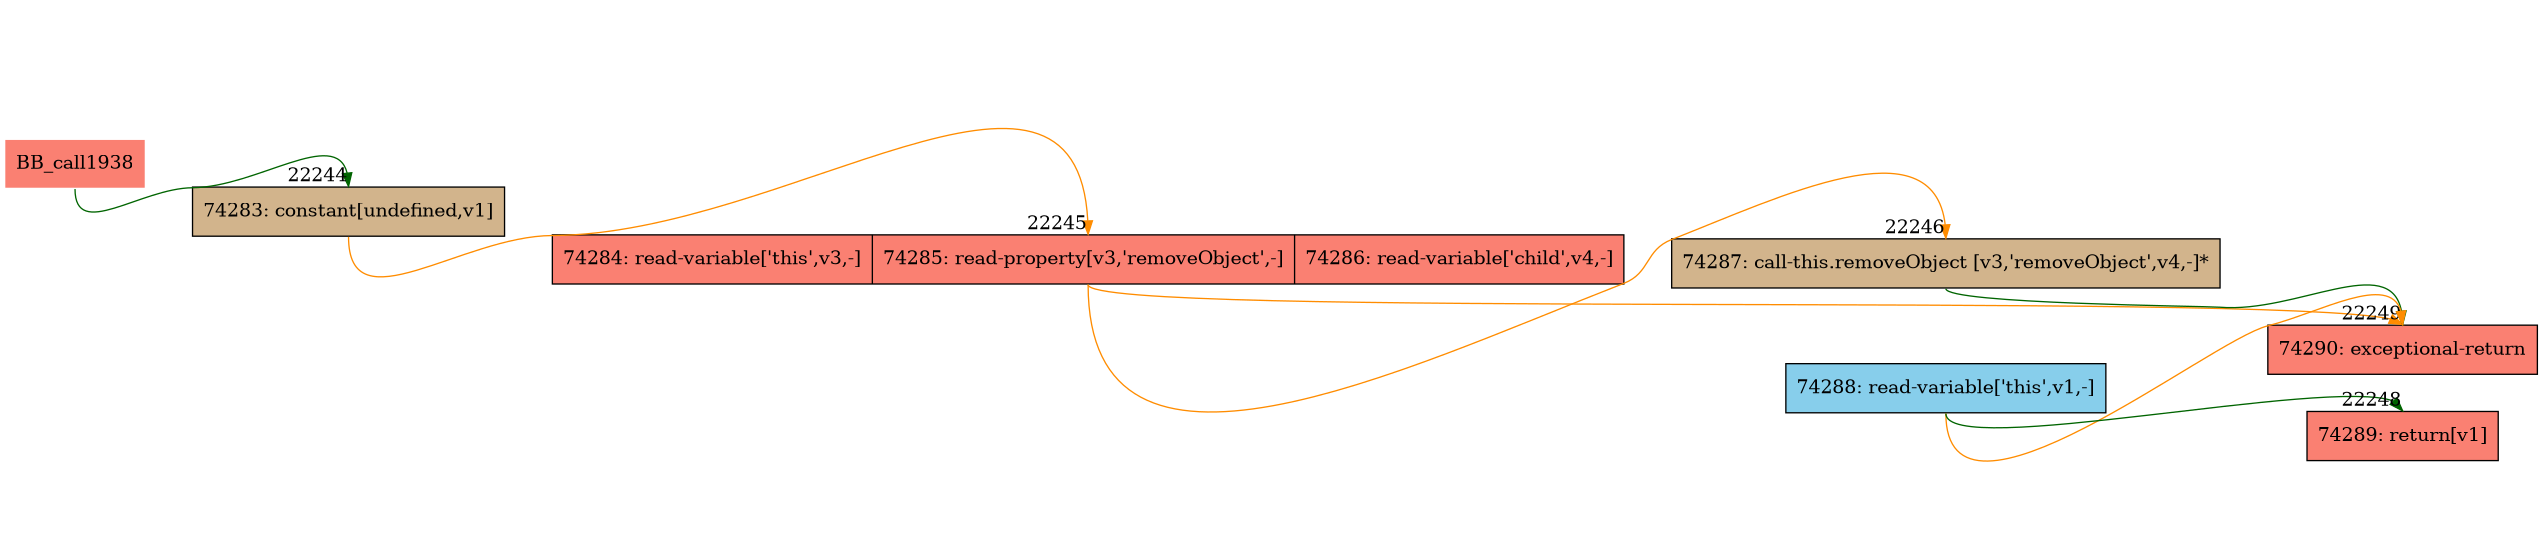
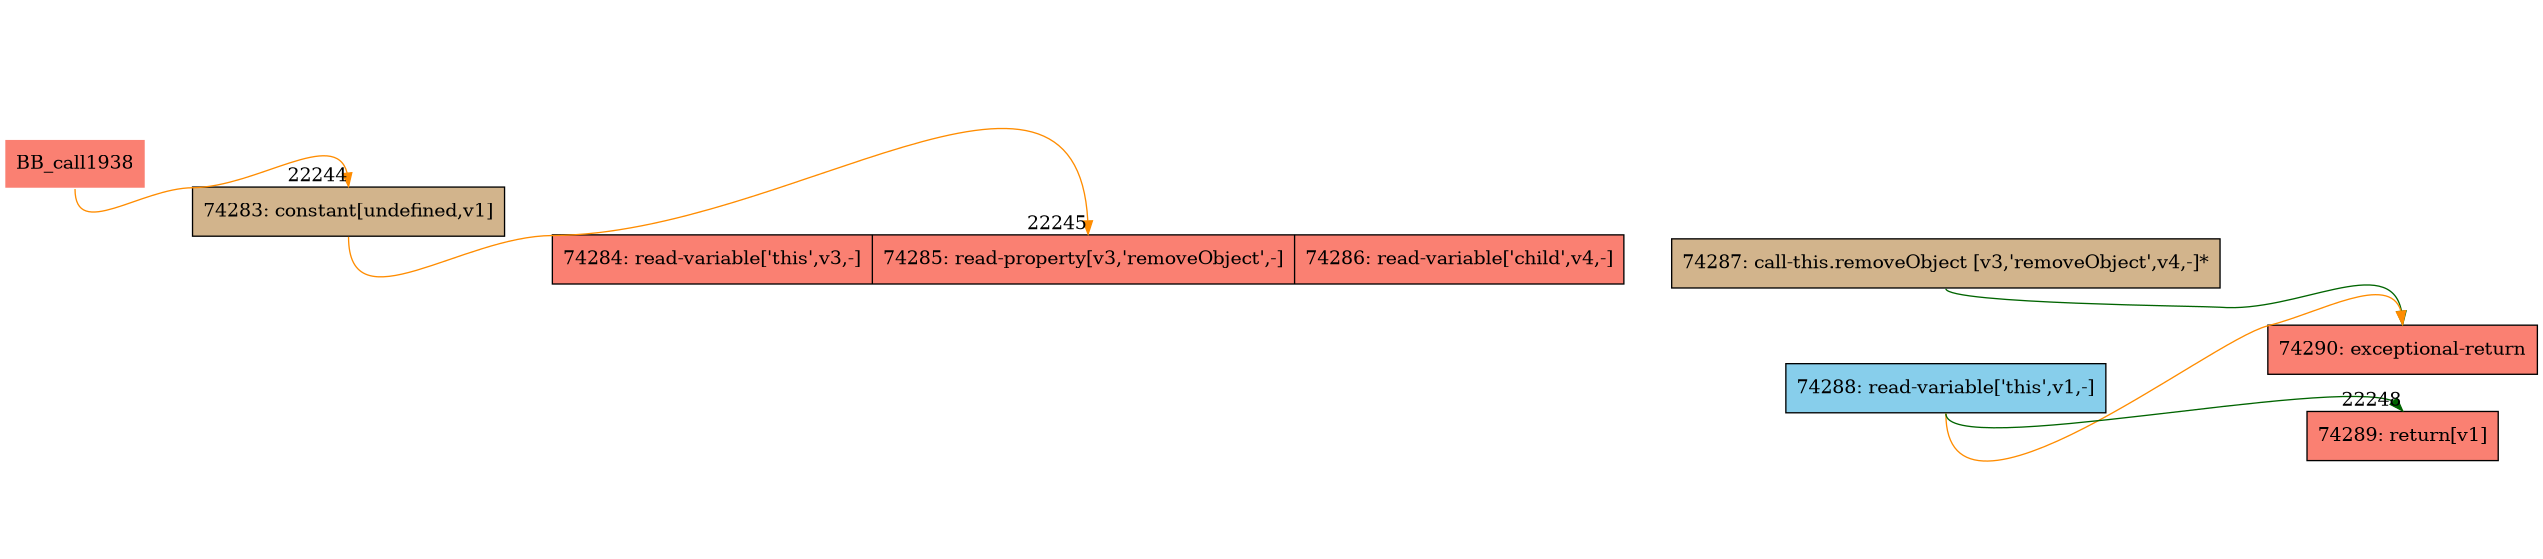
edge "BB_call1938" -> "74283: constant[undefined,v1]": color darkgreen -> darkorange
edge "74284: read-variable['this',v3,-]" -> "74290: exceptional-return": removed
edge "74284: read-variable['this',v3,-]" -> "74287: call-this.removeObject [v3,'removeObject',v4,-]*": removed
